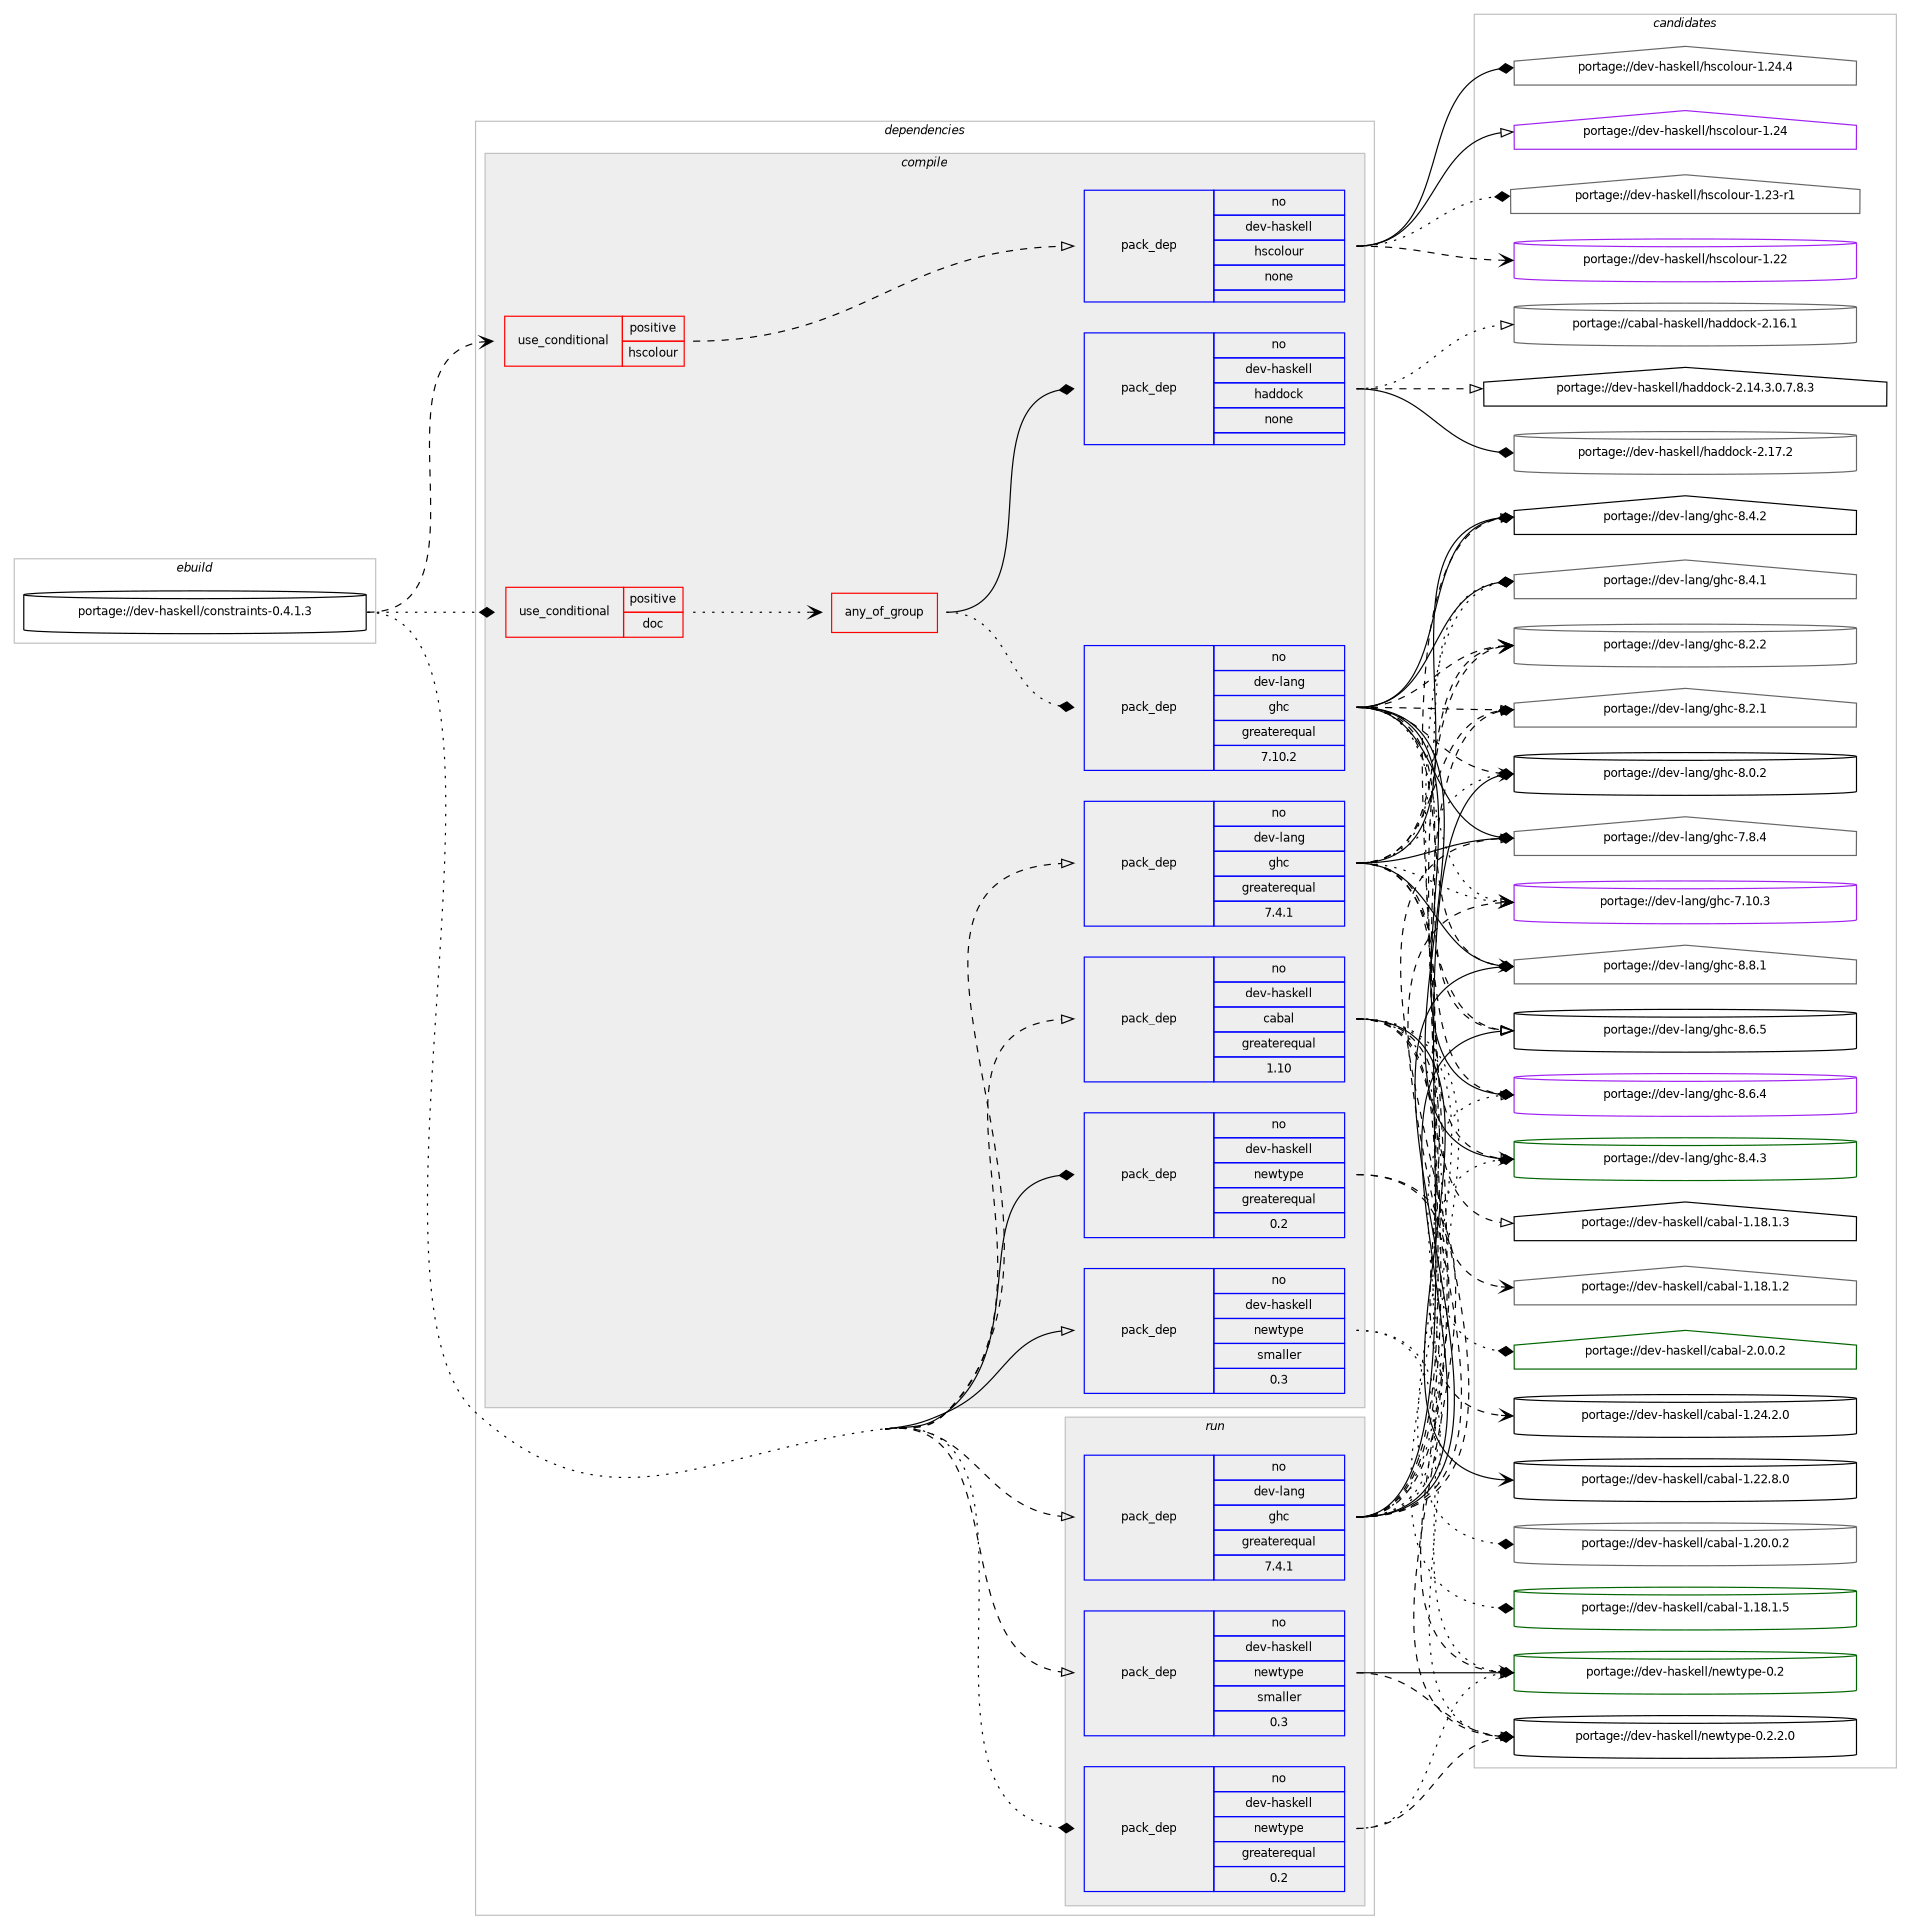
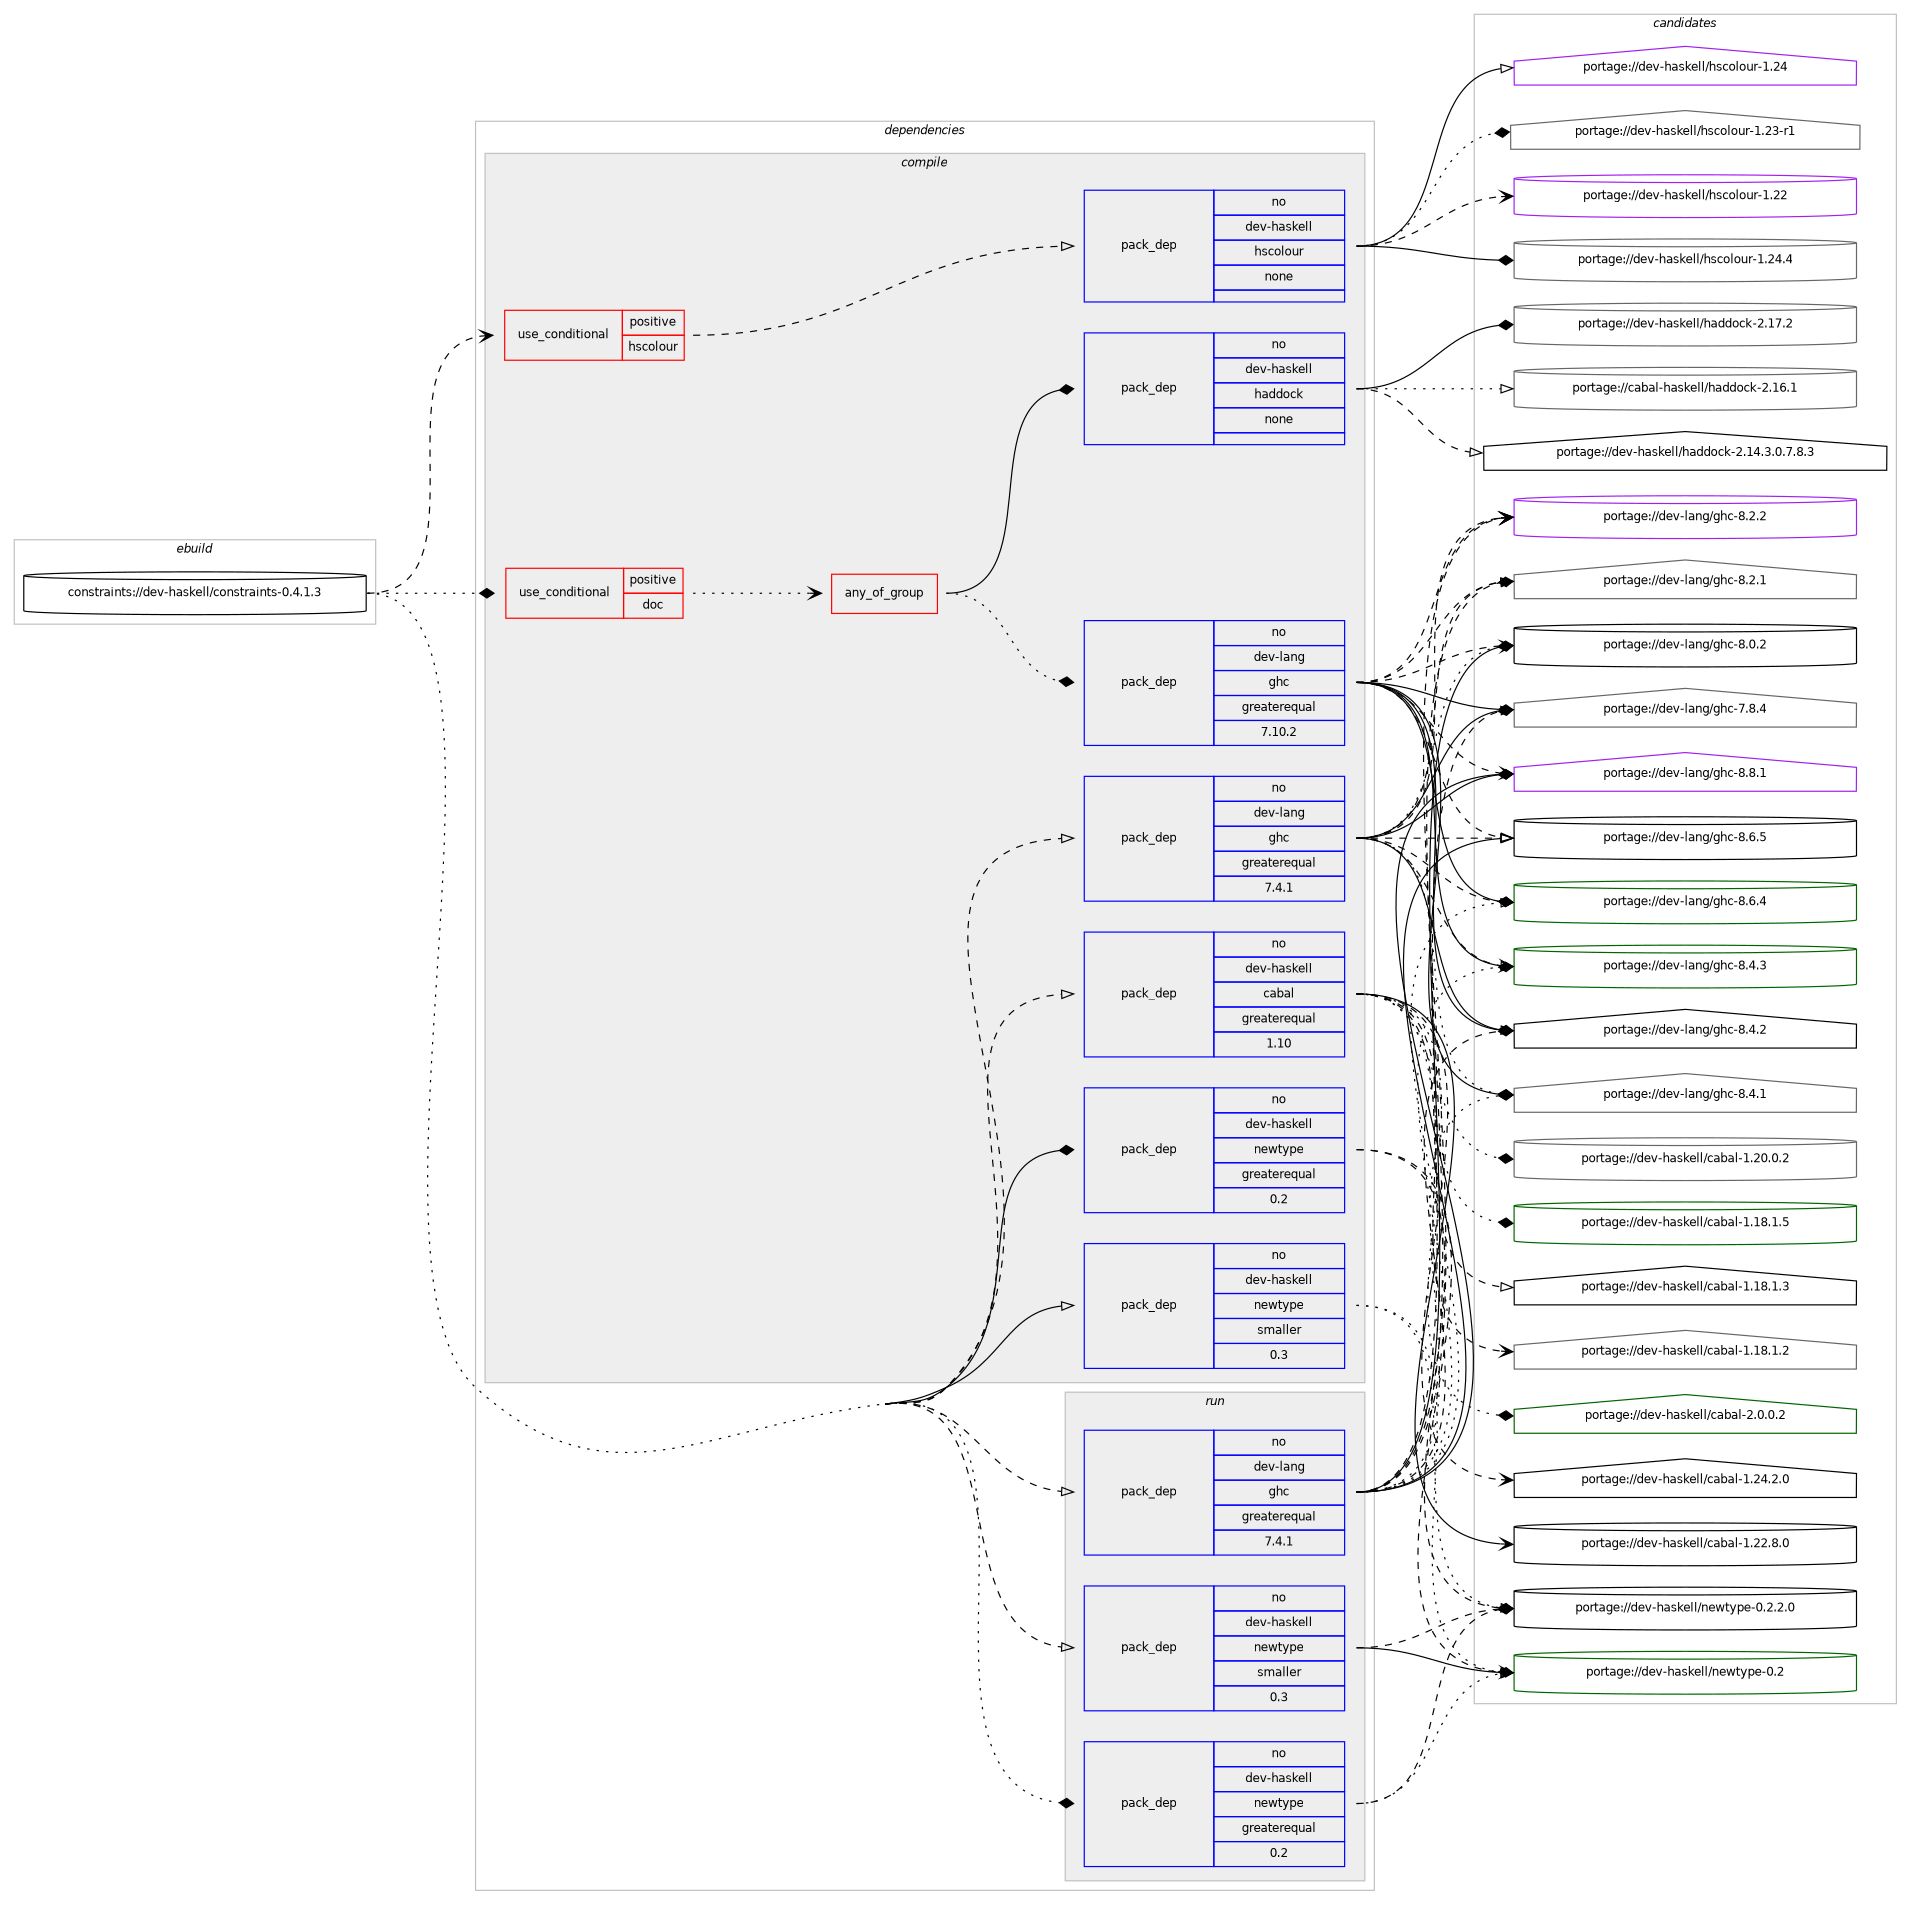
node "portage://dev-haskell/hscolour-1.24.4": shape house -> cylinder
node "portage://dev-haskell/constraints-0.4.1.3": label "portage://dev-haskell/constraints-0.4.1.3" -> "constraints://dev-haskell/constraints-0.4.1.3"
node "portage://dev-lang/ghc-8.2.2": color gray40 -> purple
node "portage://dev-lang/ghc-7.10.3": removed
node "portage://dev-lang/ghc-8.8.1": color gray40 -> purple
node "portage://dev-lang/ghc-8.6.4": color purple -> darkgreen
node "portage://dev-haskell/cabal-1.24.2.0": shape cylinder -> house
